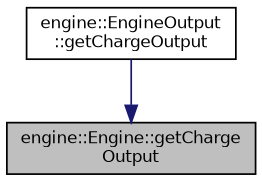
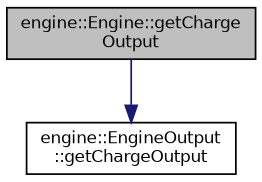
edge "engine::EngineOutput ::getChargeOutput" -> "engine::Engine::getCharge Output": reversed
